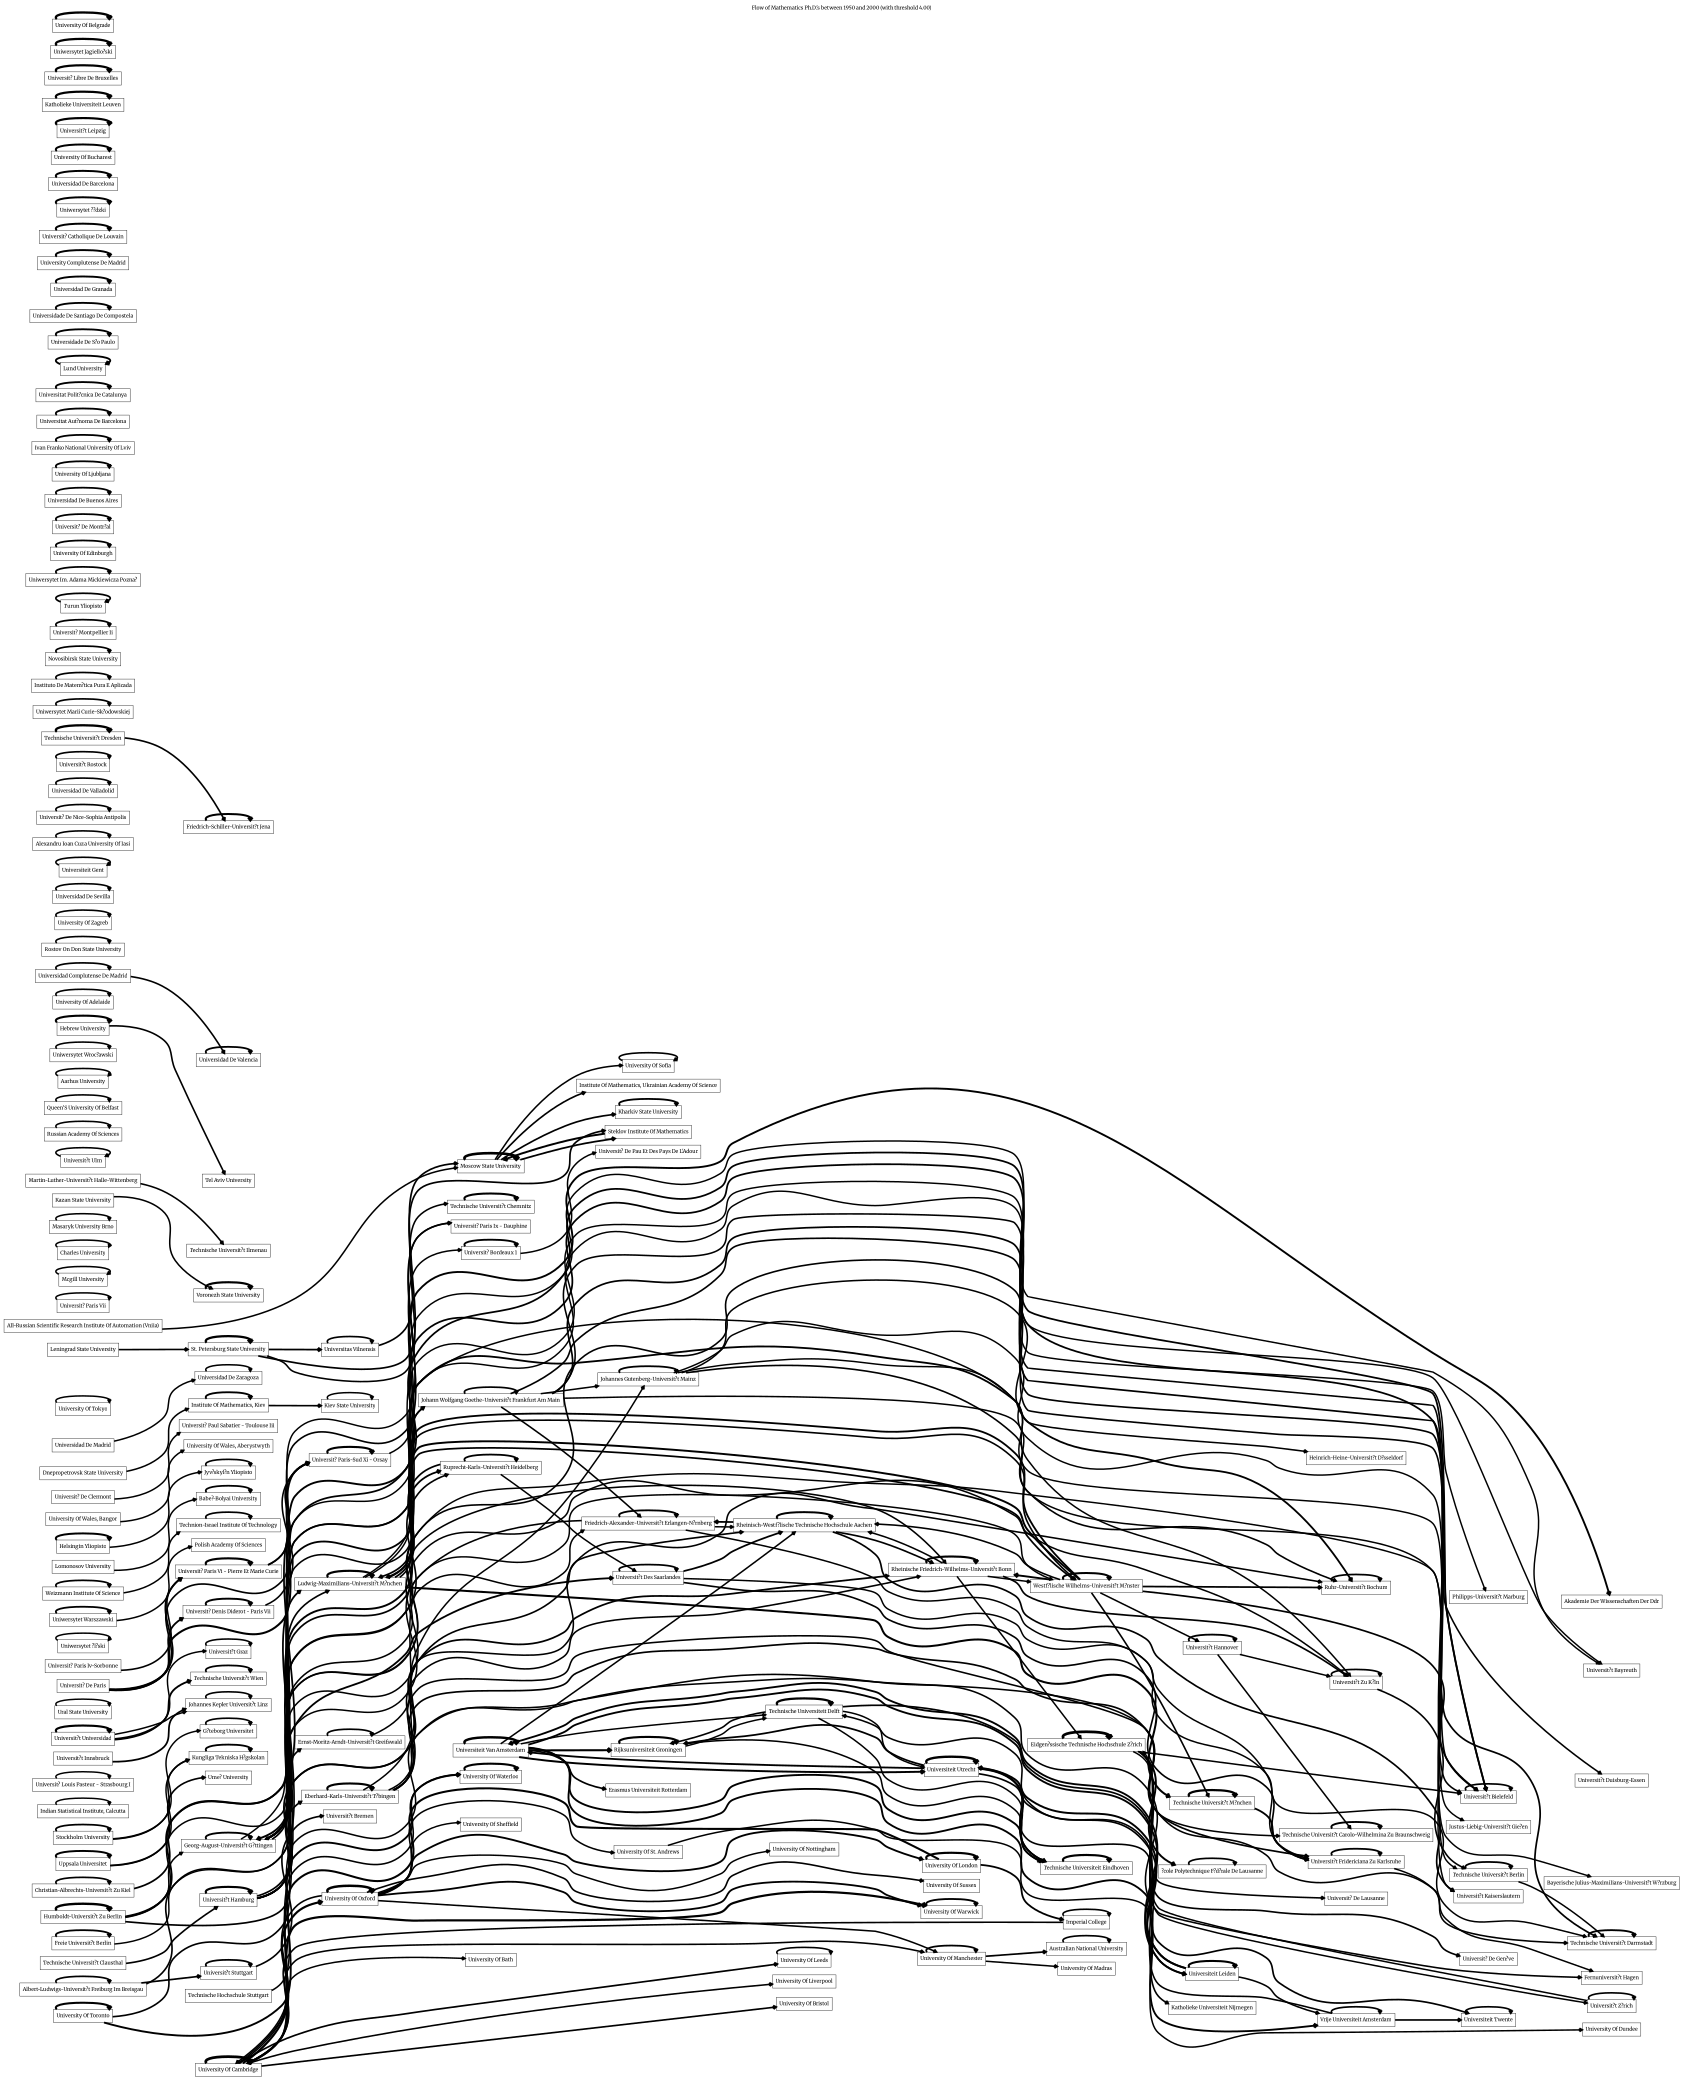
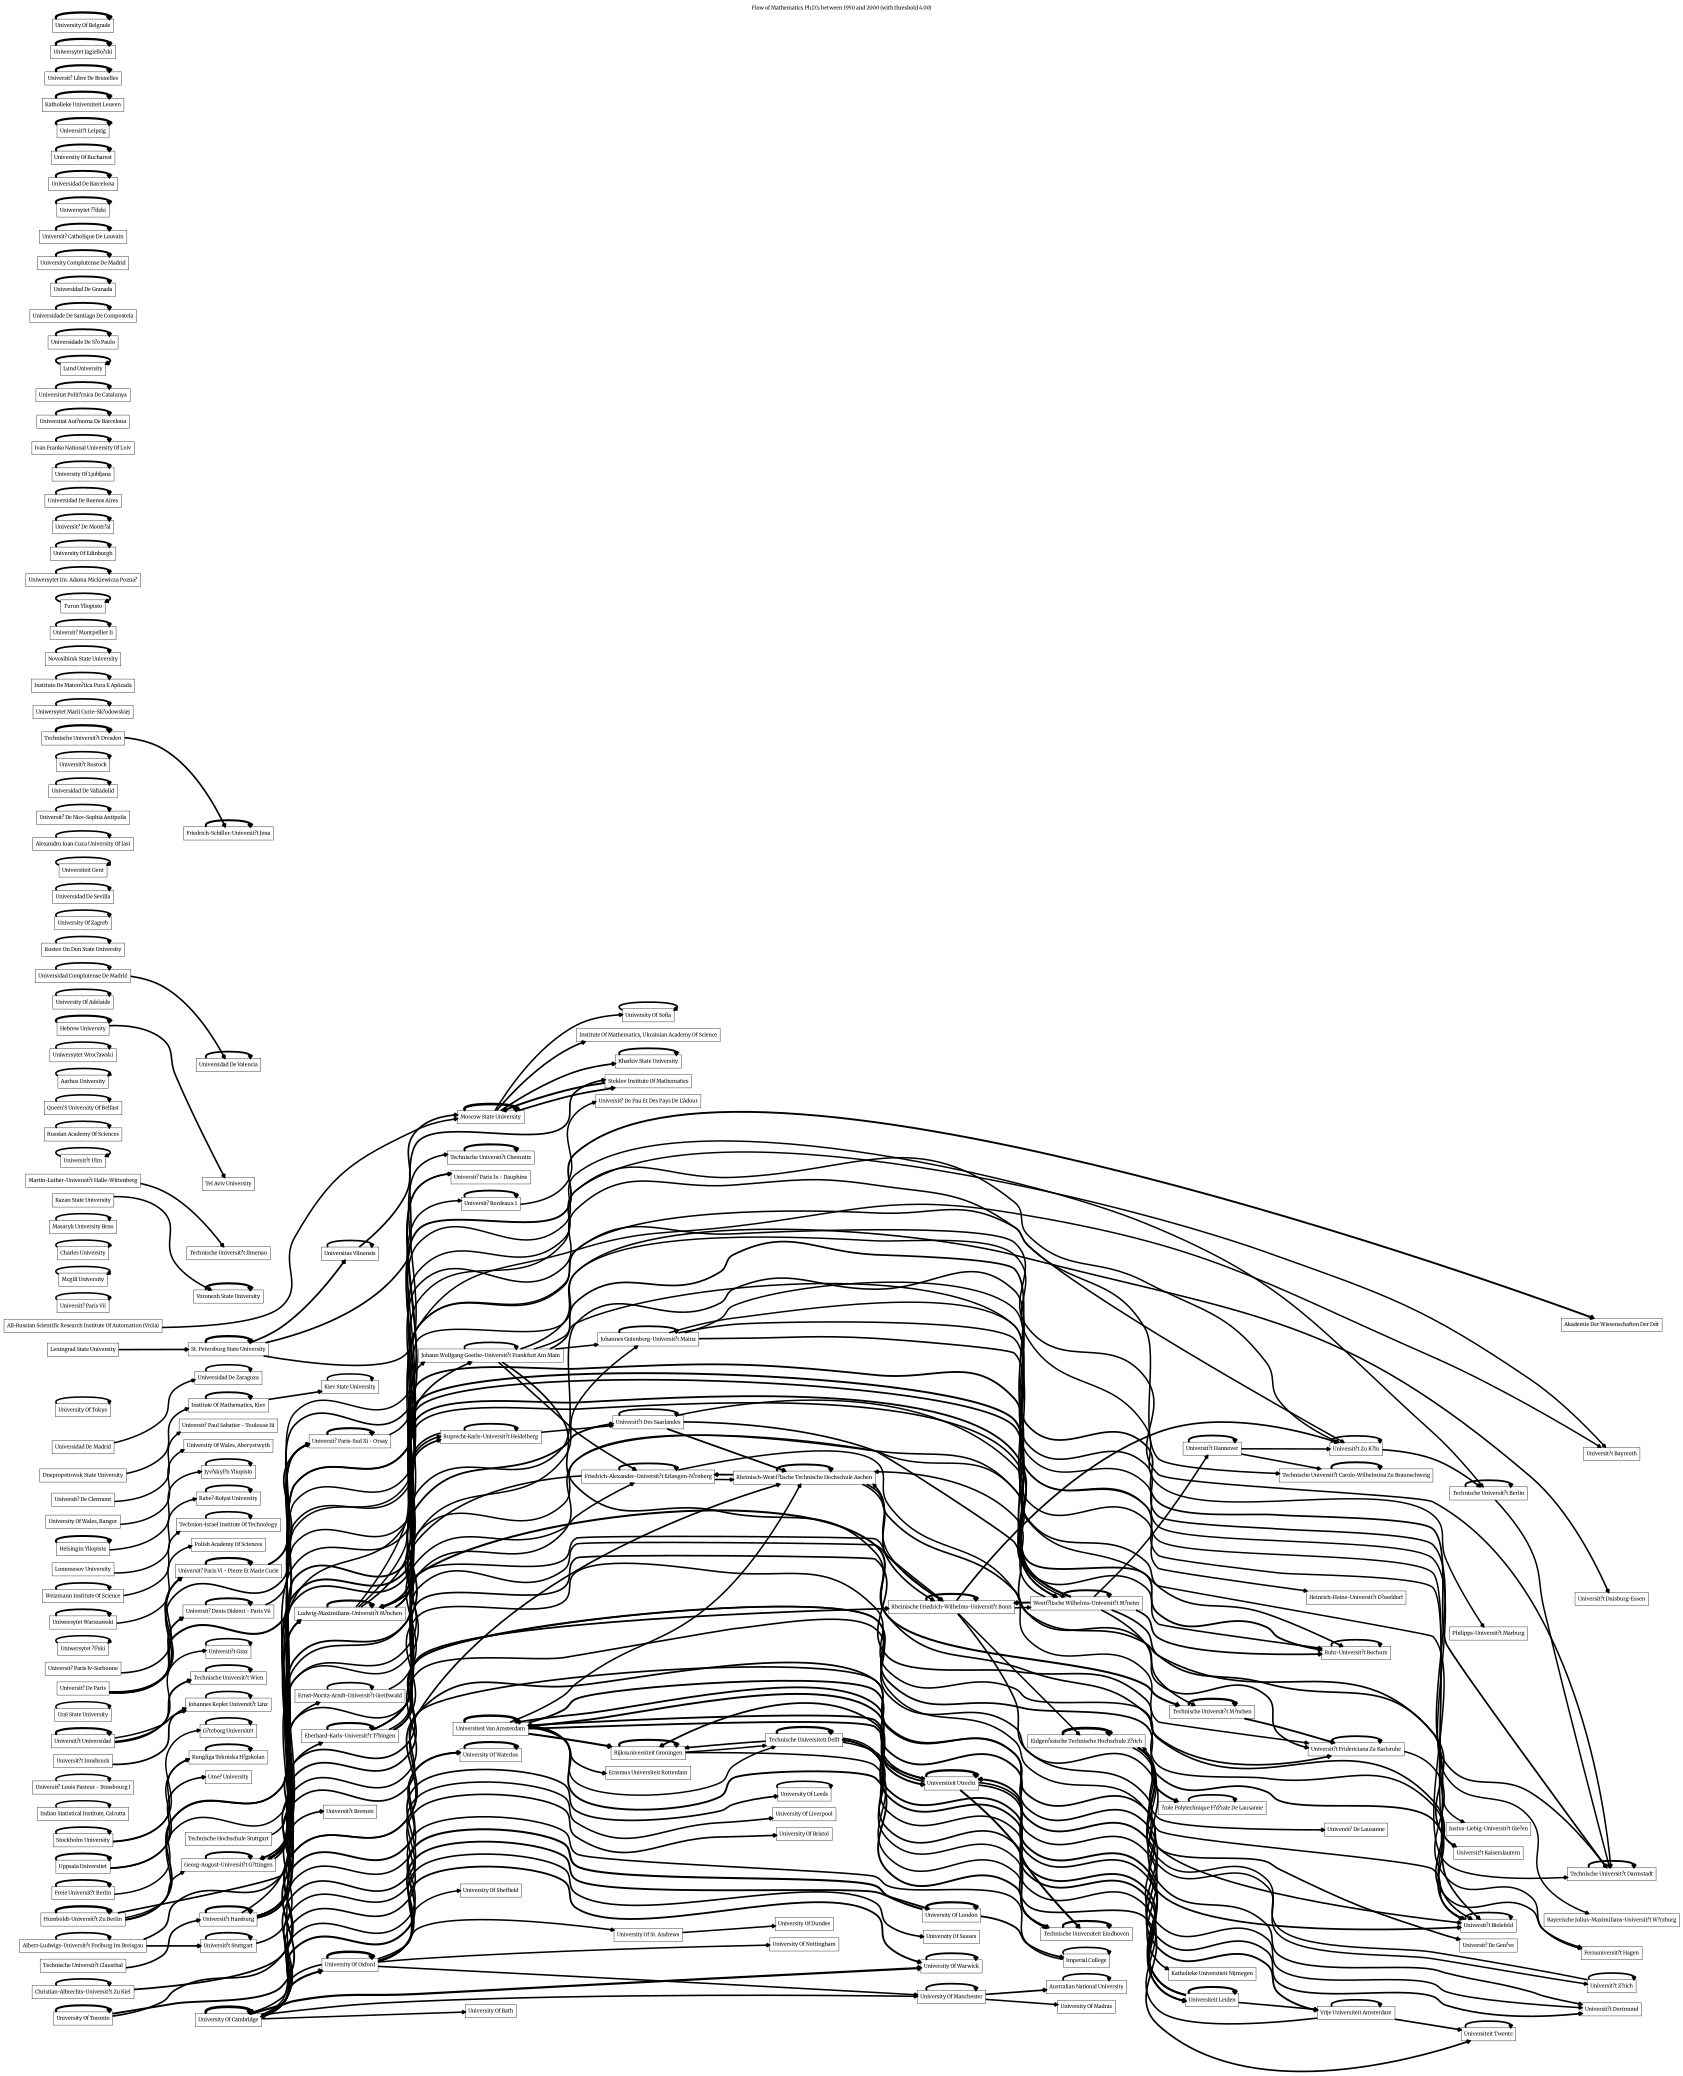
edge "Georg-August-Universit?t G?ttingen" -> "Technische Universit?t Darmstadt": added
node "Universit?t Dortmund": added
